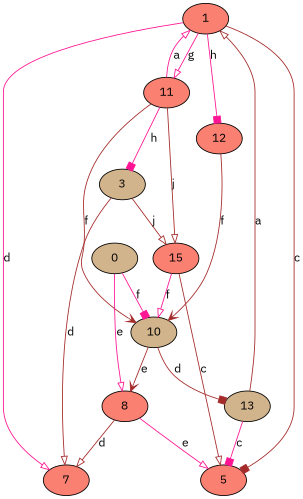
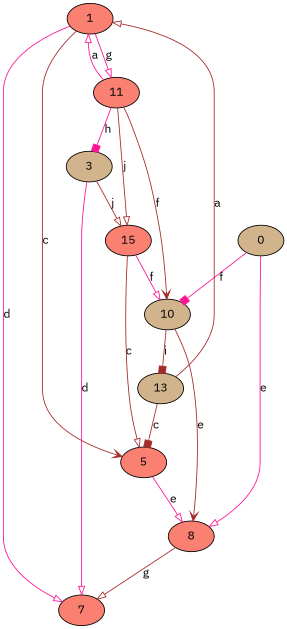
node "12": removed
edge "1" -> "5": arrowhead box -> vee
edge "3" -> "7": color brown -> deeppink
edge "10" -> "13": label "d" -> "i"
edge "13" -> "5": color deeppink -> brown
edge "8" -> "5": reversed
edge "8" -> "7": label "d" -> "g"
